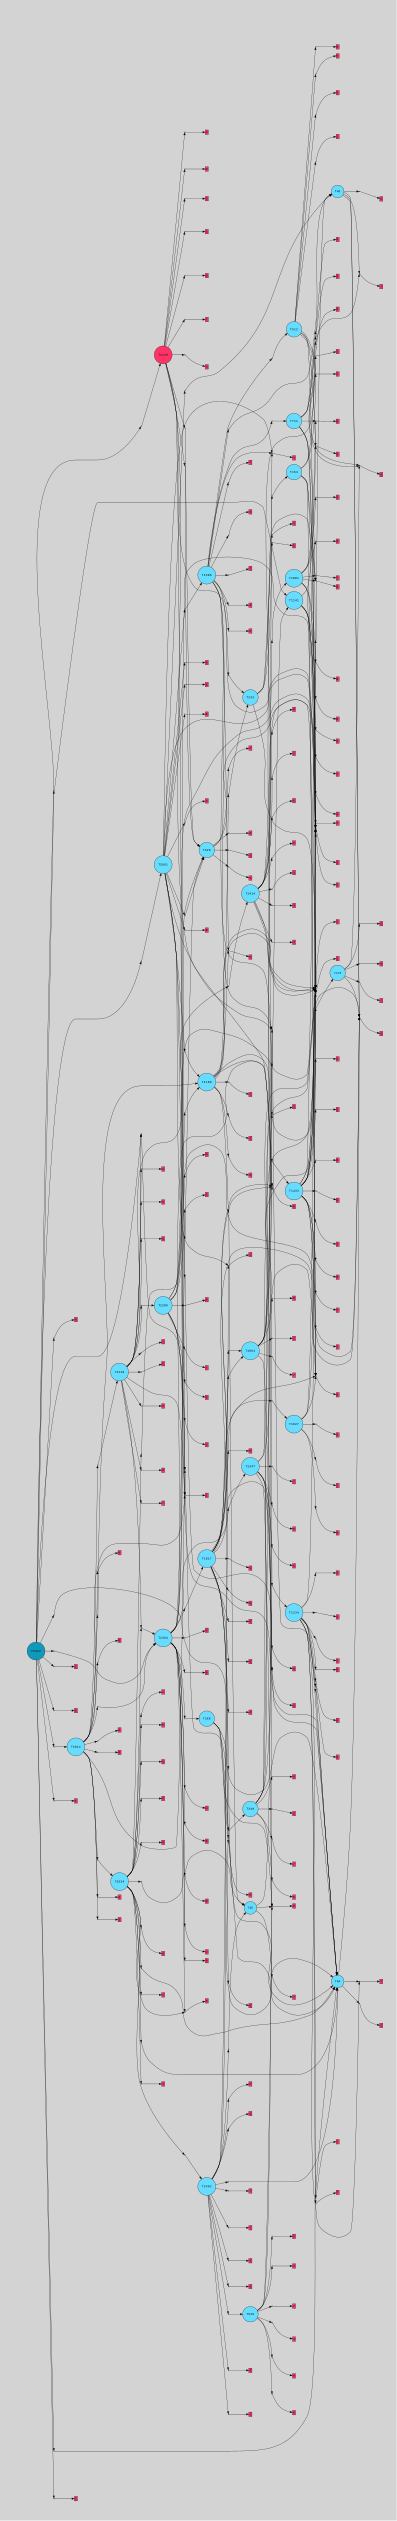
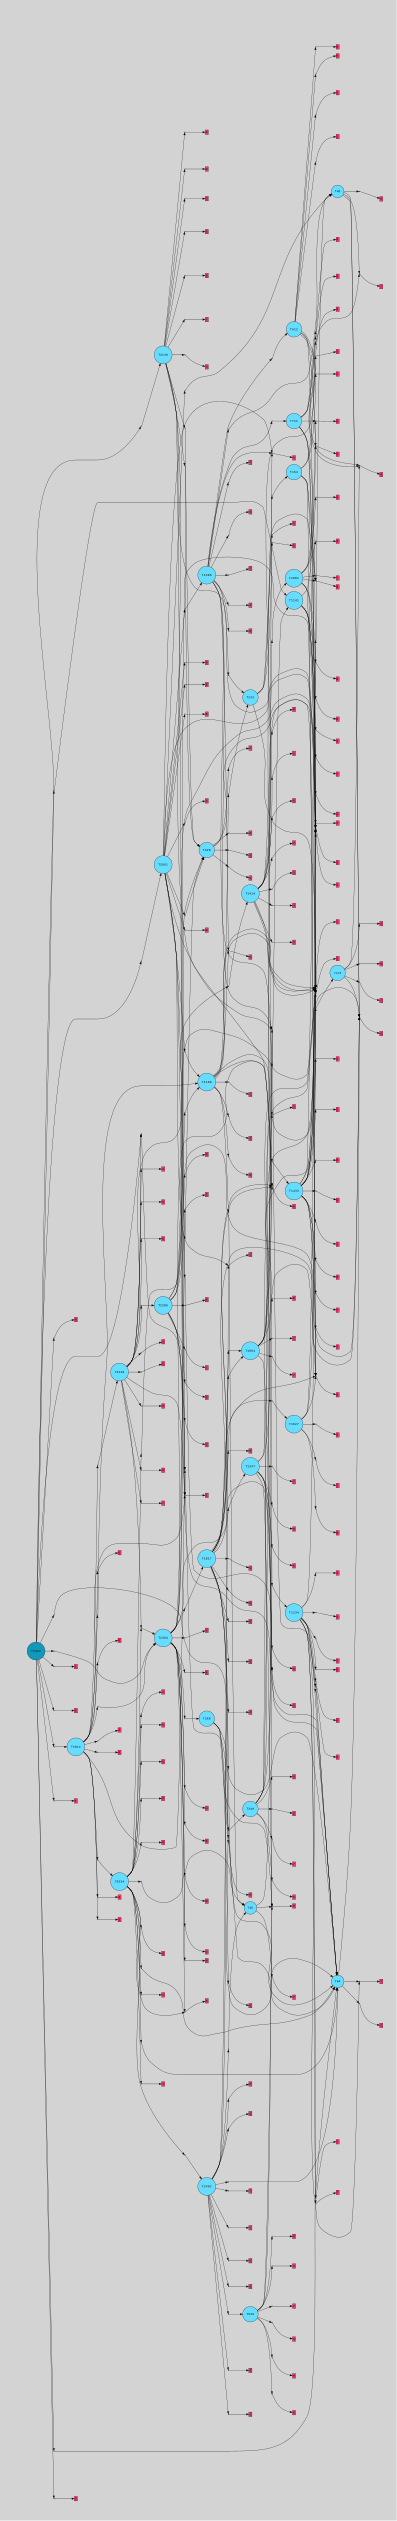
node "T2130": fillcolor #ff3366 -> #66ddff
